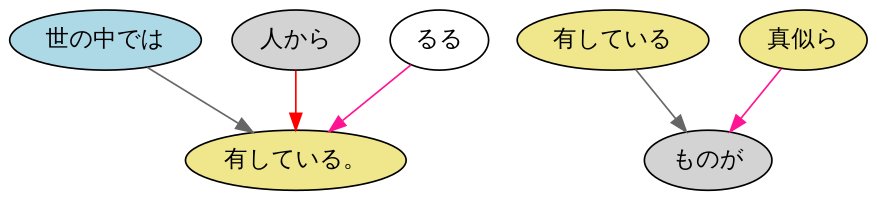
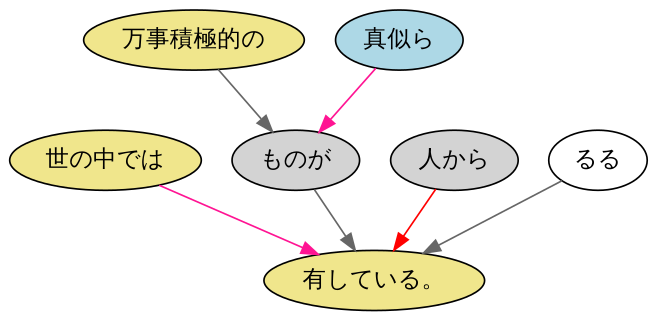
node "世の中では": fillcolor lightblue -> khaki
node "有している": label "有している" -> "万事積極的の"
node "真似ら": fillcolor khaki -> lightblue
edge "るる" -> "有している。": color deeppink -> gray40
edge "世の中では" -> "有している。": color gray40 -> deeppink
edge "ものが" -> "有している。": added
